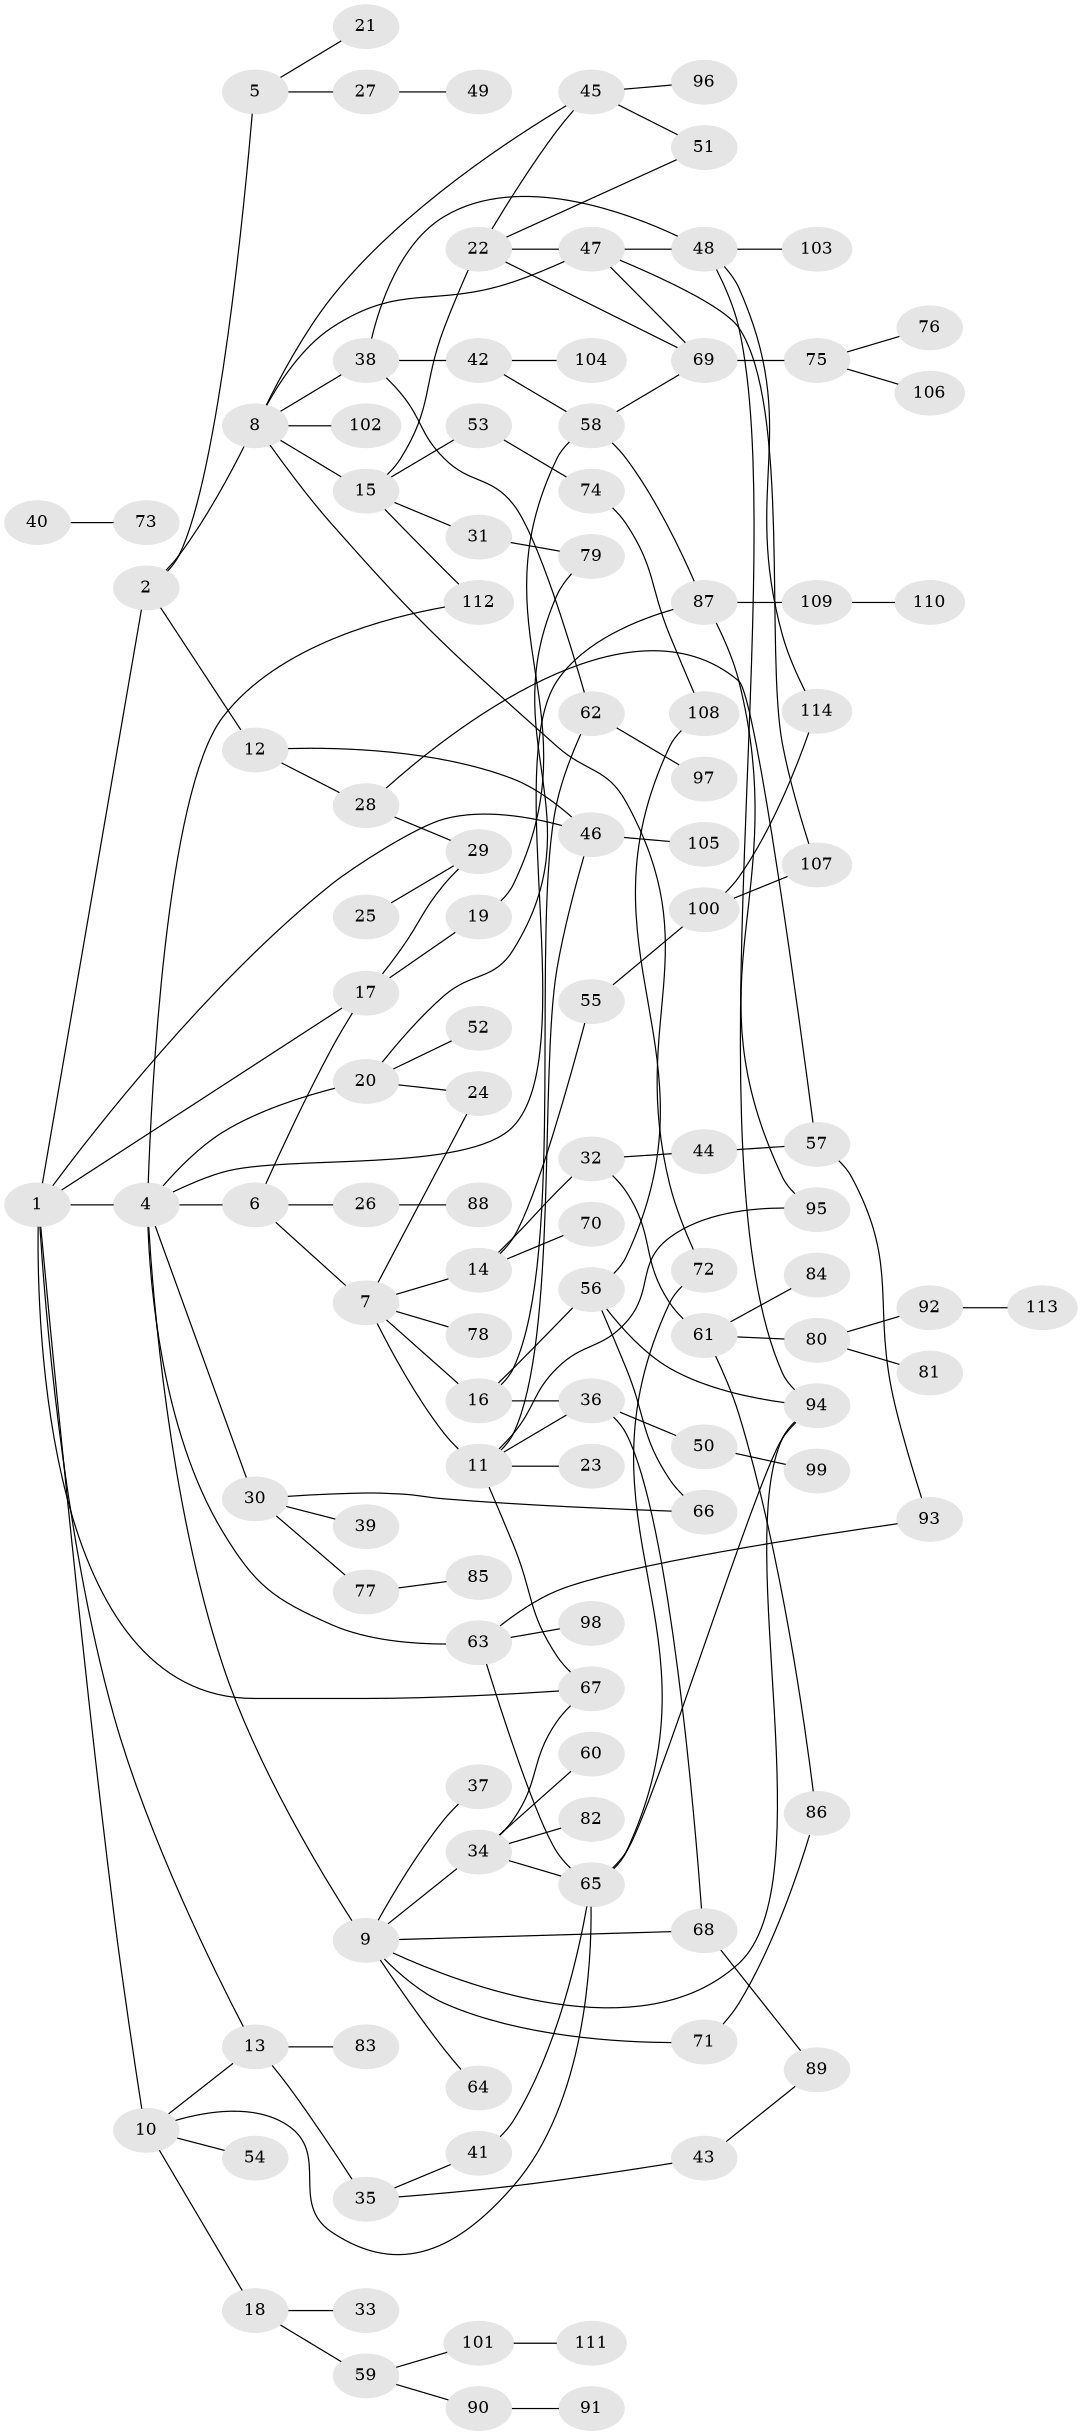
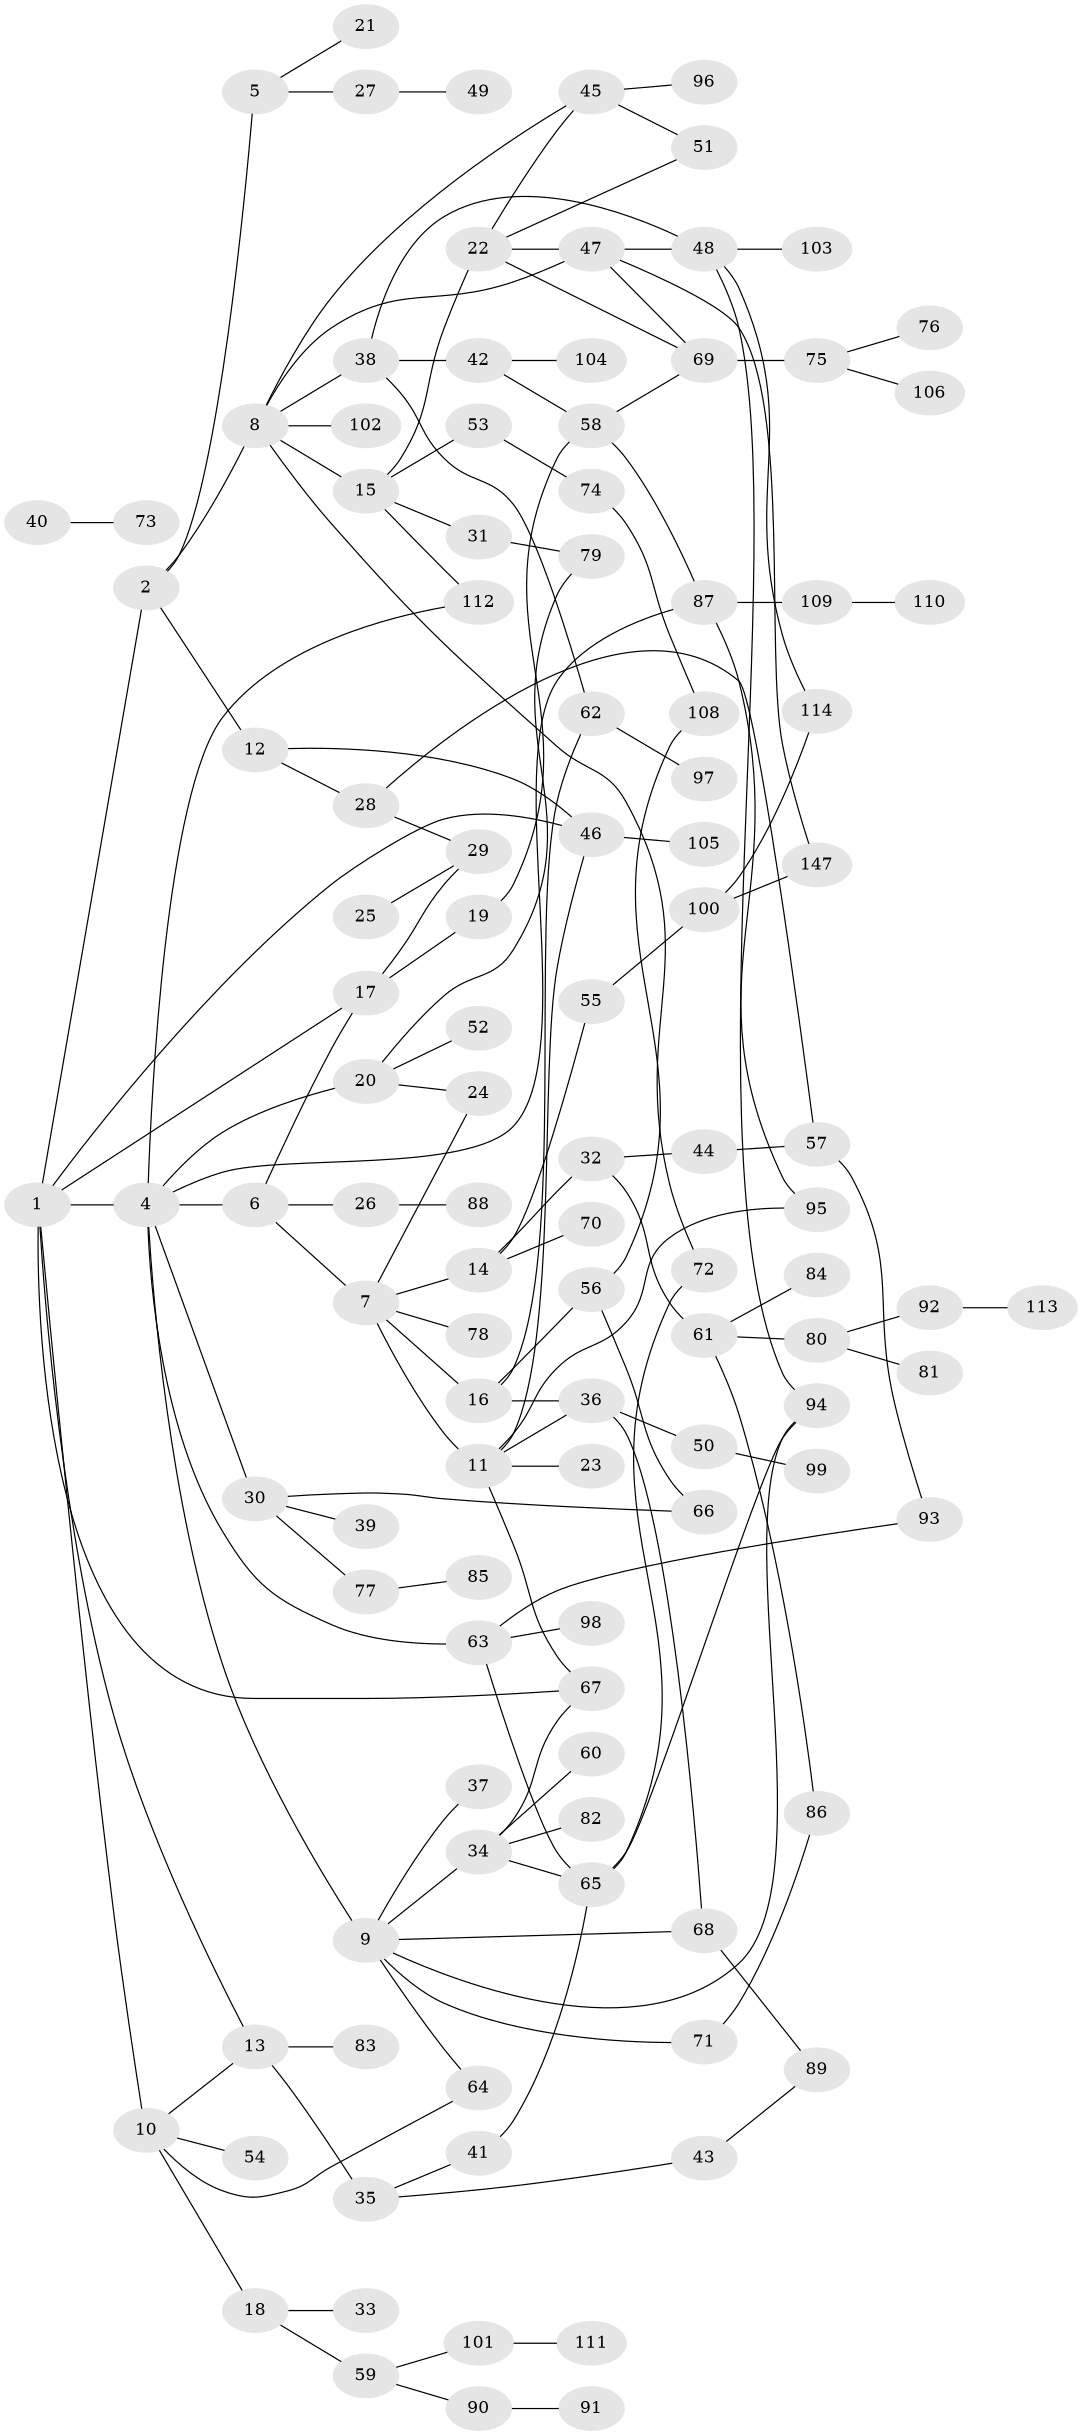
node "107": label "107" -> "147"
edge "56" -- "94": removed
edge "65" -- "10": now "64" -- "10"
